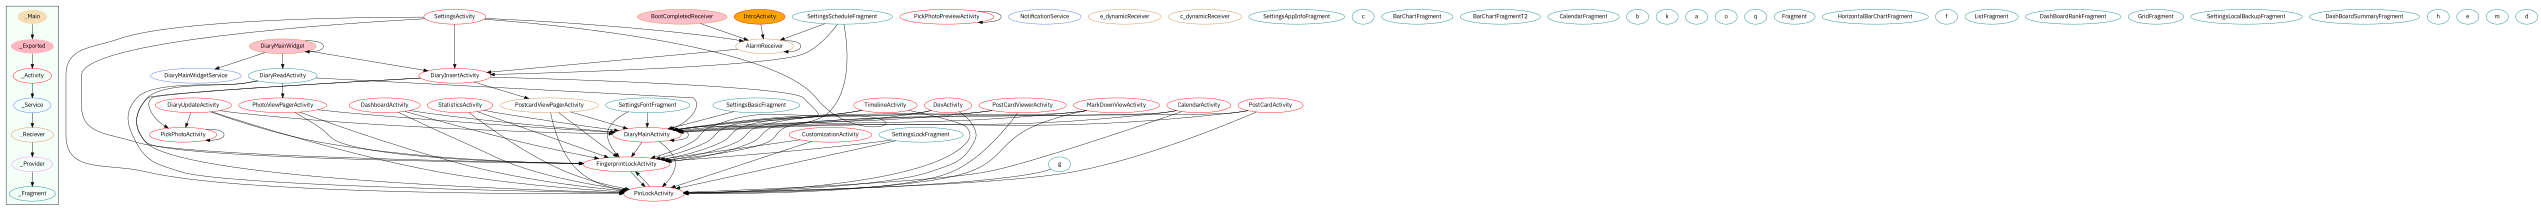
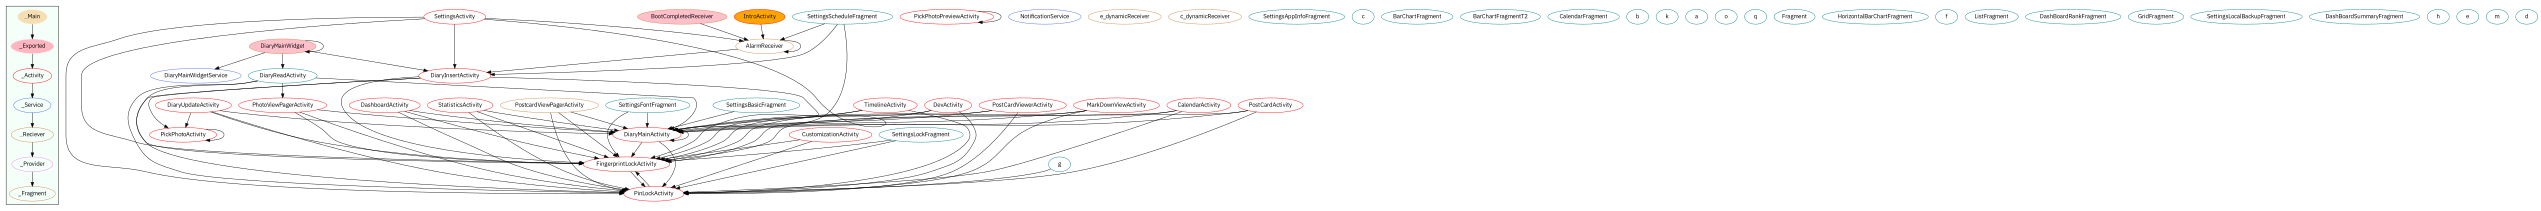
edge "DiaryInsertActivity" -> "PostcardViewPagerActivity": now "DiaryInsertActivity" -> "FingerprintLockActivity"
node "_Fragment": color teal -> peru
